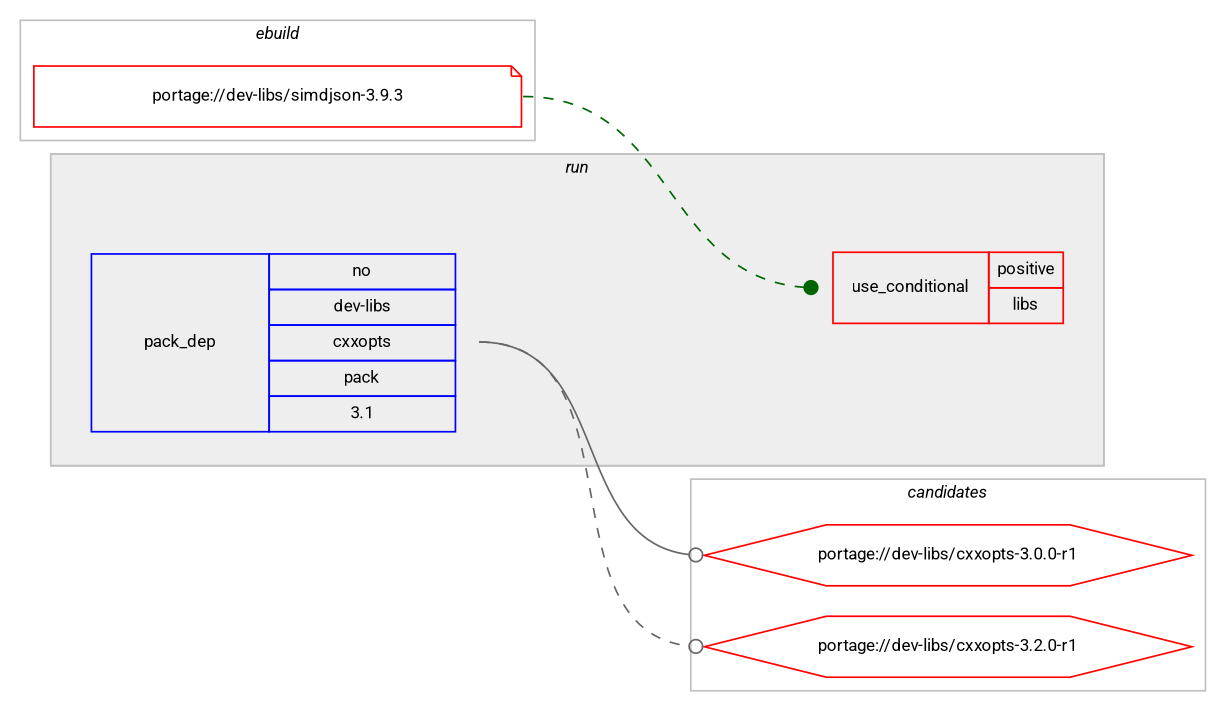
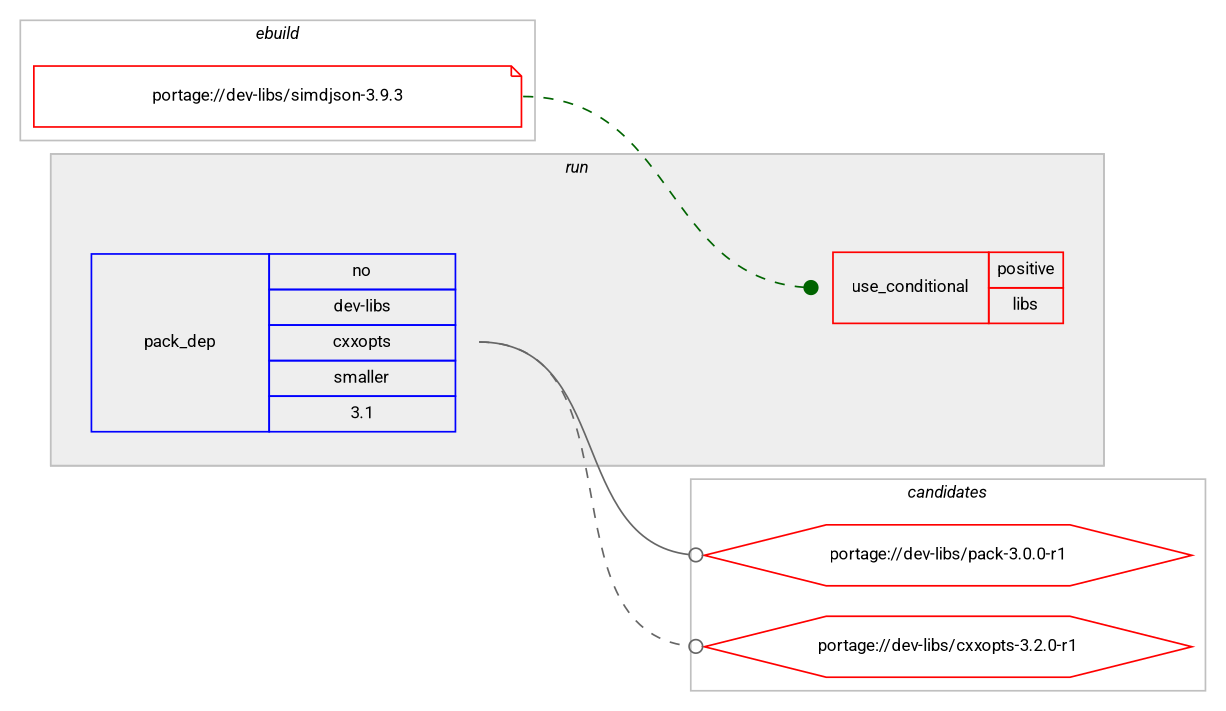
node "pack_dep": text "pack" -> "smaller"
node "portage://dev-libs/cxxopts-3.0.0-r1": label "portage://dev-libs/cxxopts-3.0.0-r1" -> "portage://dev-libs/pack-3.0.0-r1"
